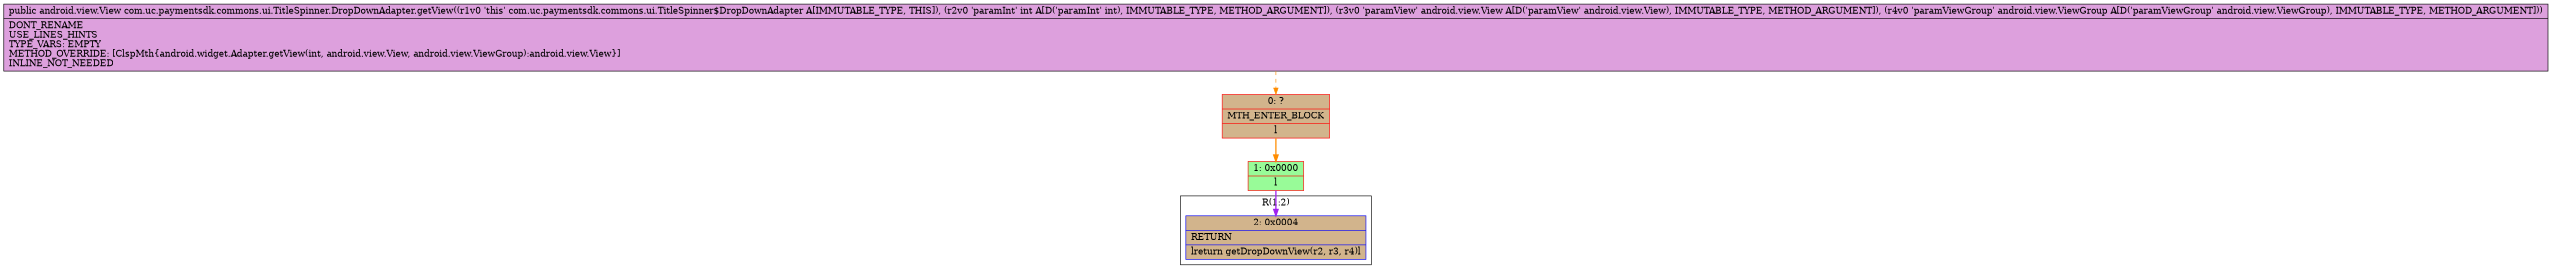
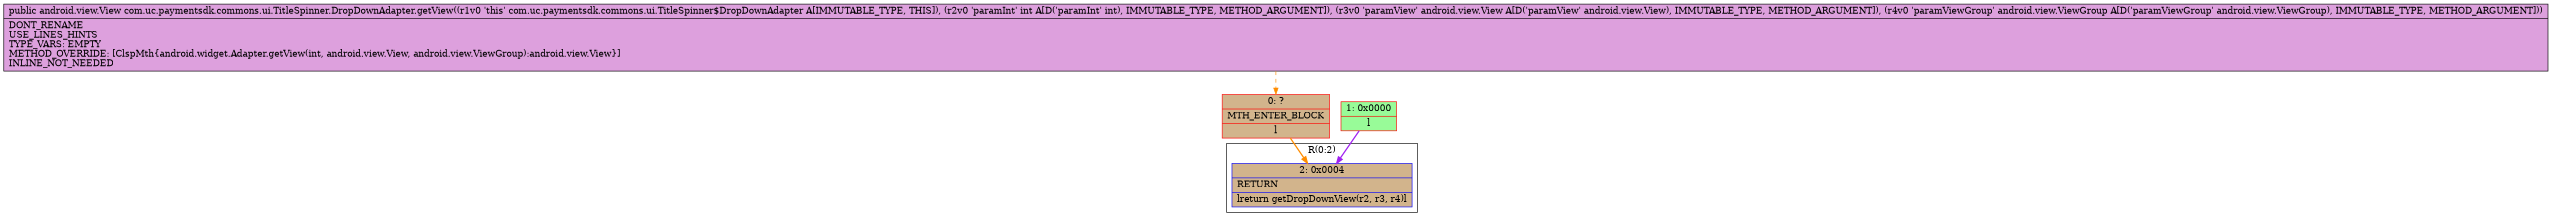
edge "0: ?" -> "1: 0x0000": now "0: ?" -> "2: 0x0004"
cluster "R(1:2)": label "R(1:2)" -> "R(0:2)"
